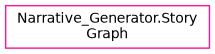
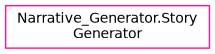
node "Narrative_Generator.Story Graph": label "Narrative_Generator.Story Graph" -> "Narrative_Generator.Story Generator"
